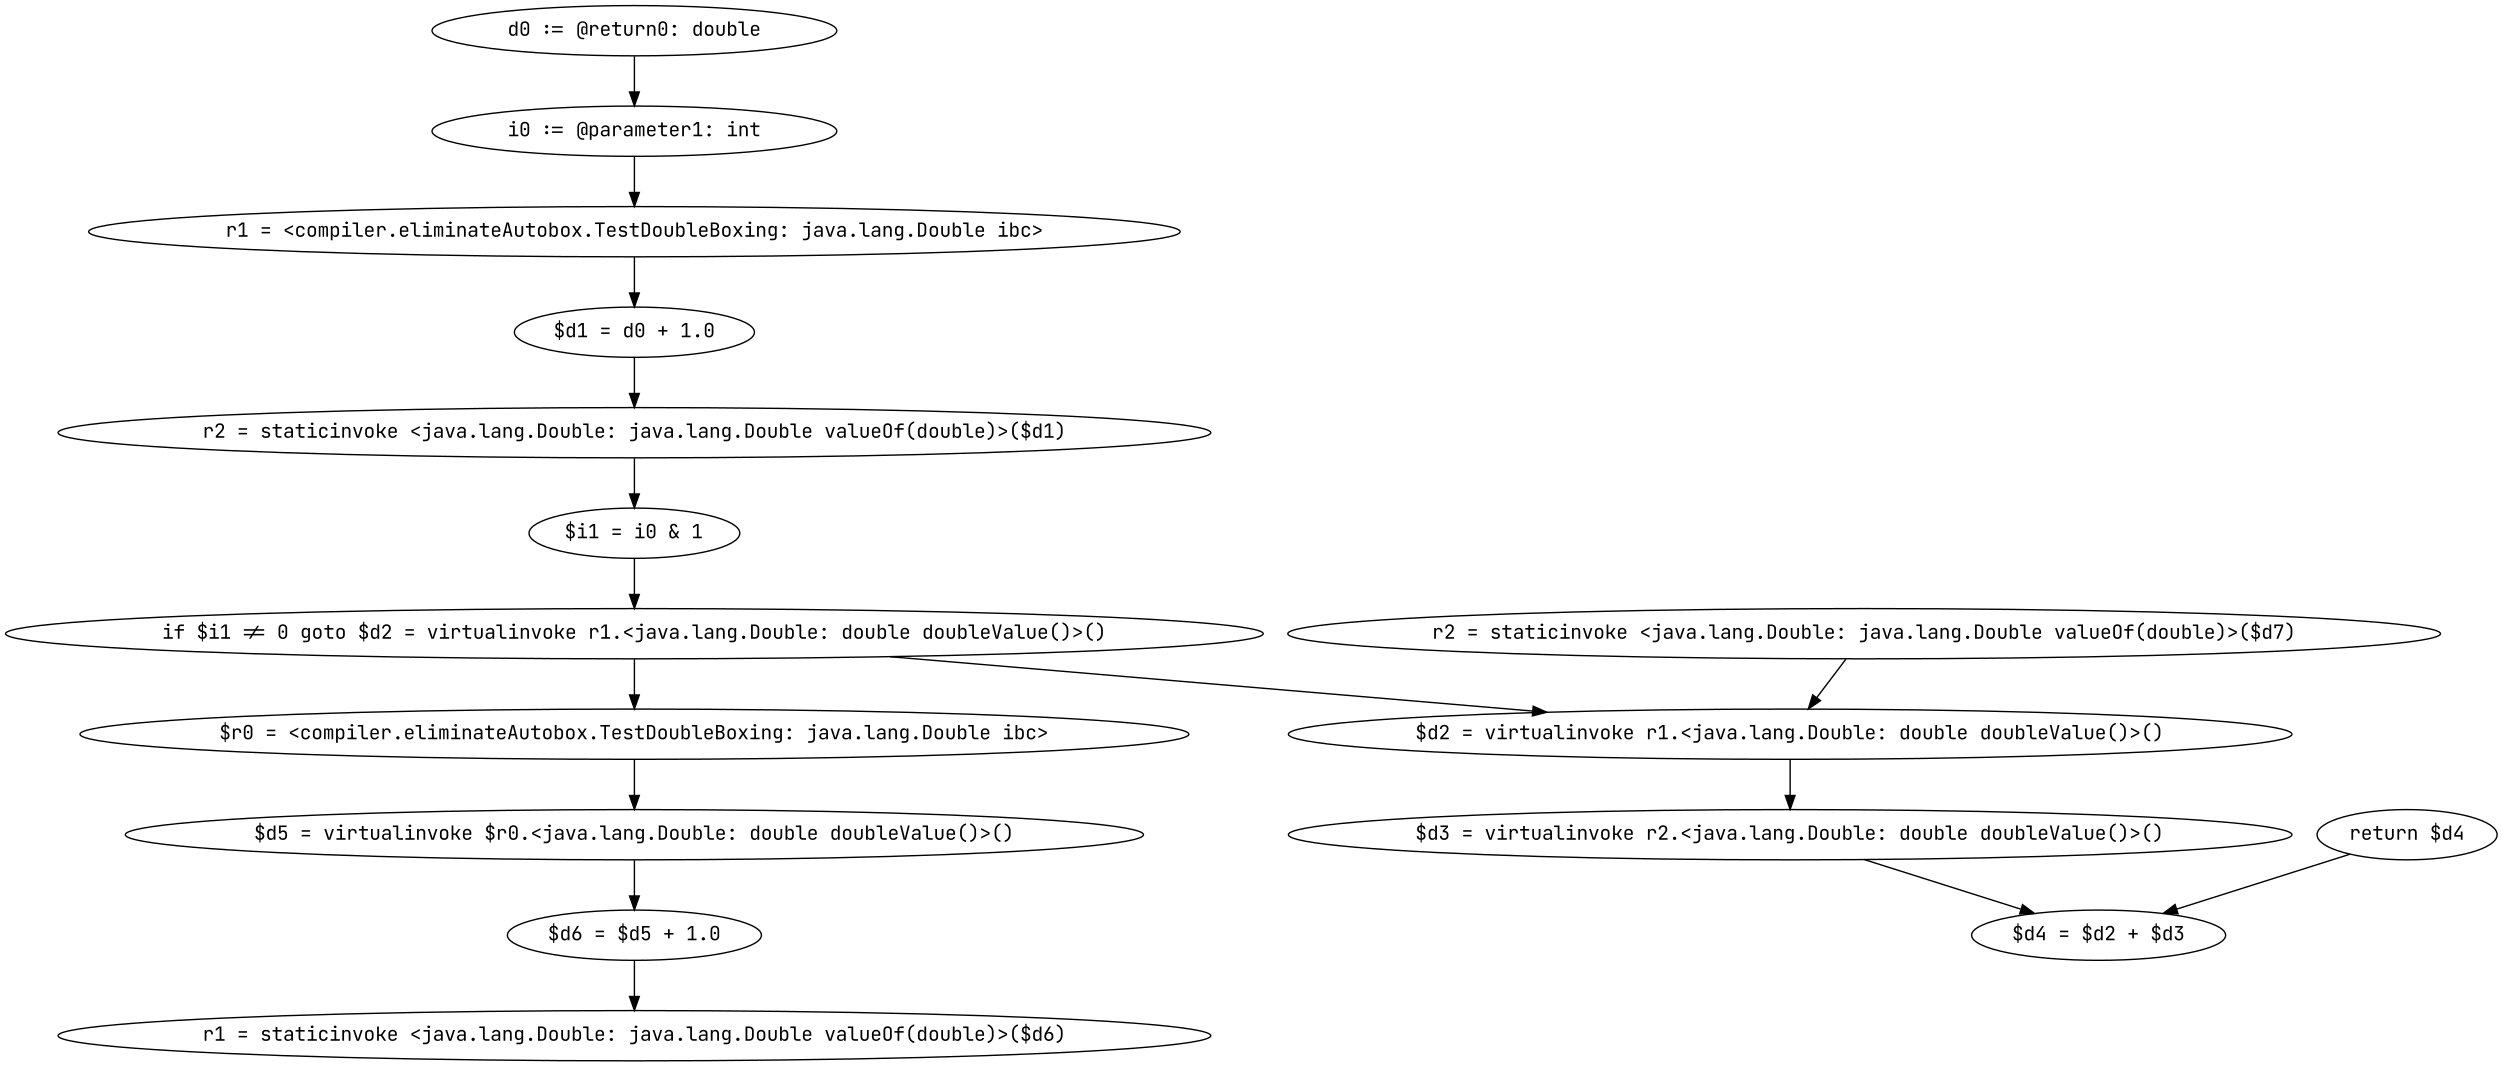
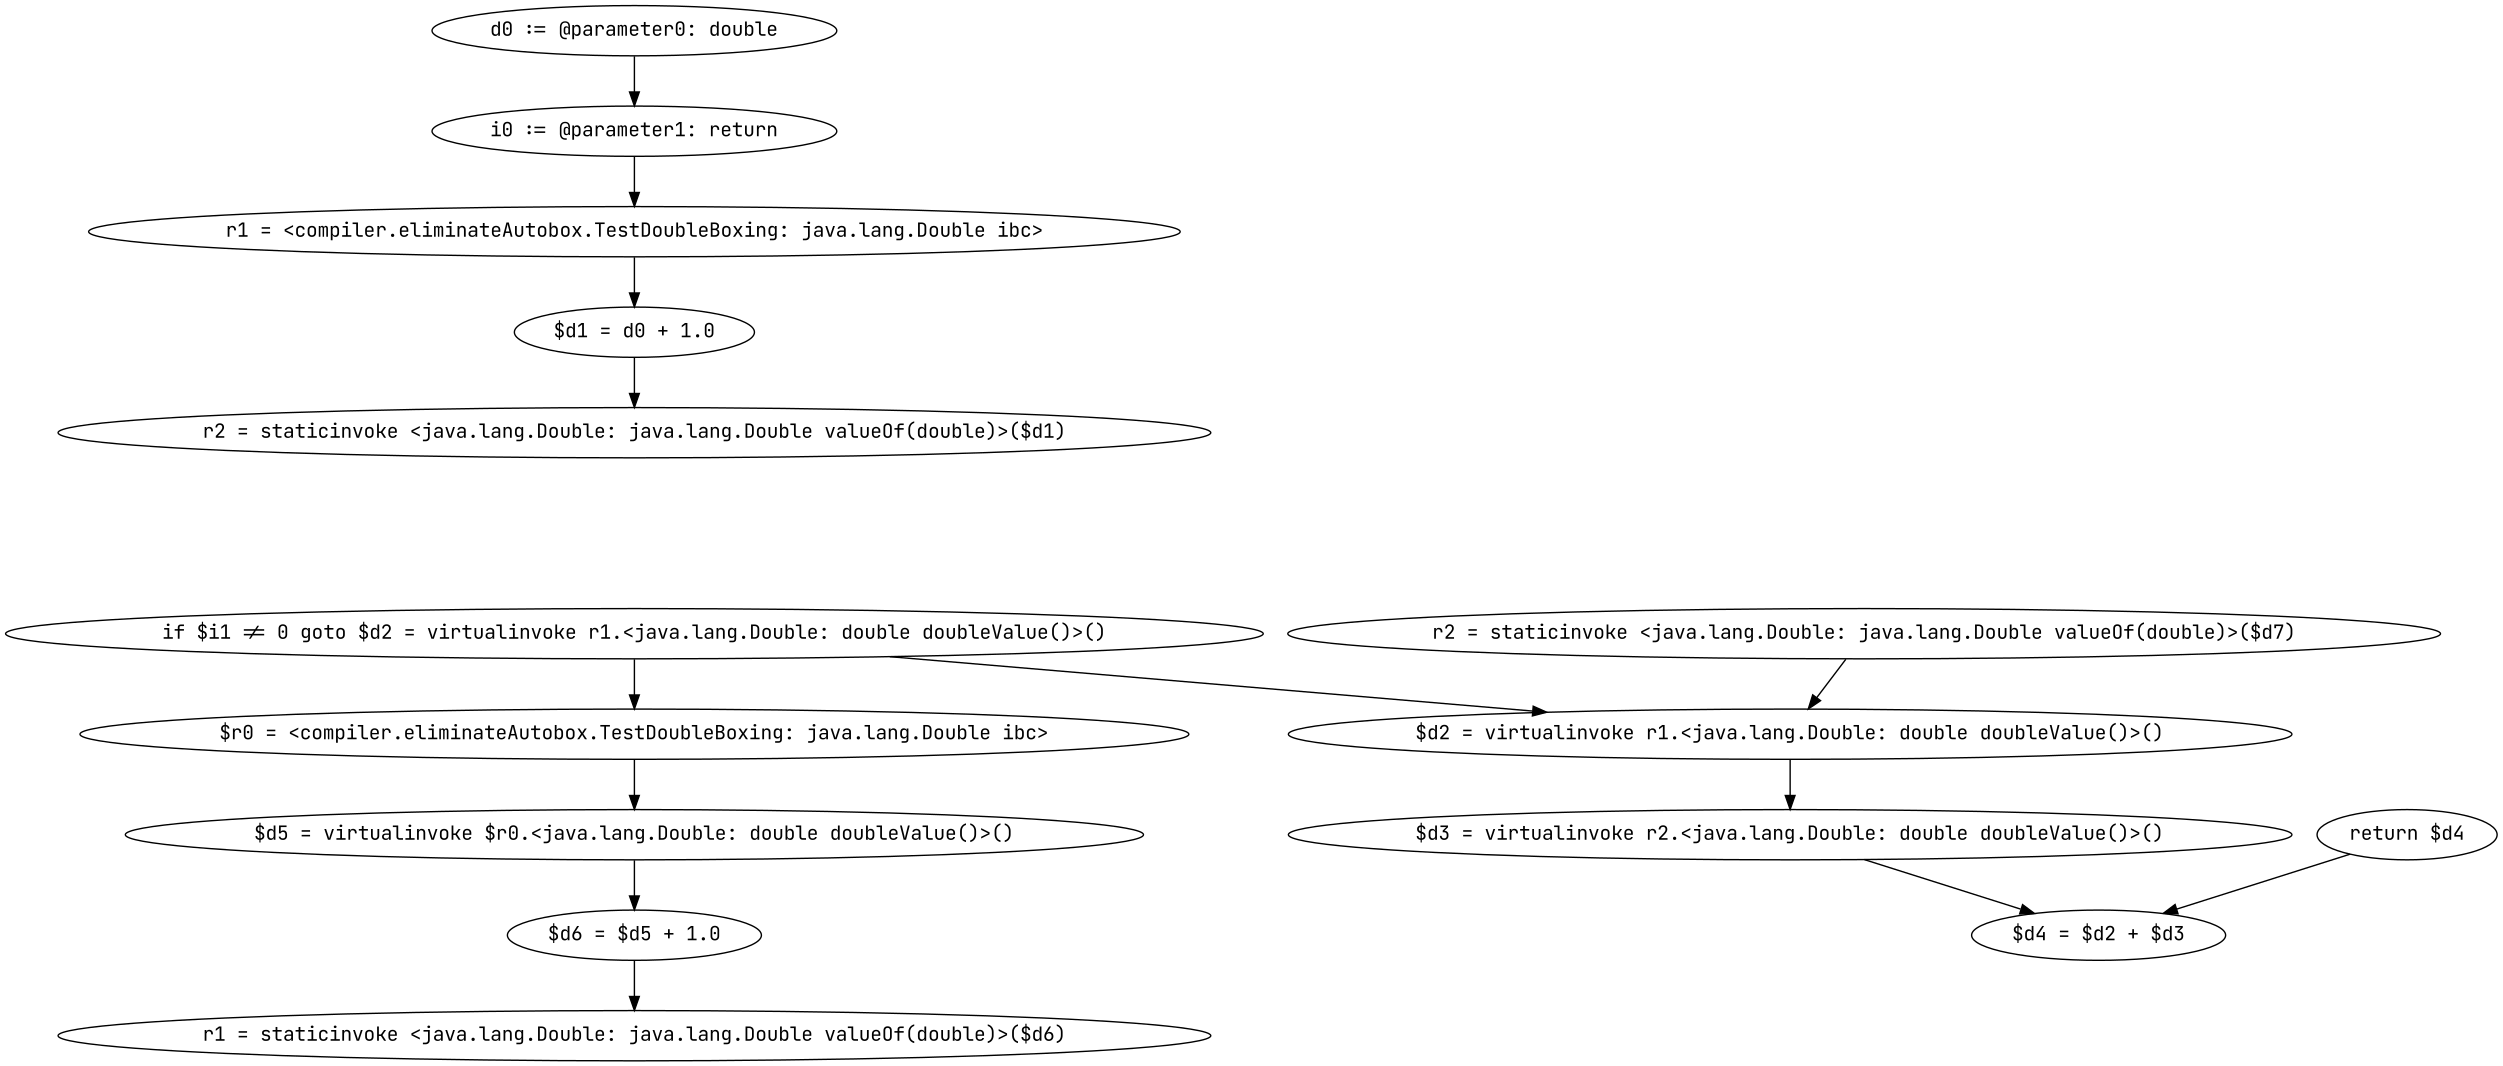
node "d0 := @return0: double": label "d0 := @return0: double" -> "d0 := @parameter0: double"
node "i0 := @parameter1: int": label "i0 := @parameter1: int" -> "i0 := @parameter1: return"
node "$i1 = i0 & 1": removed
